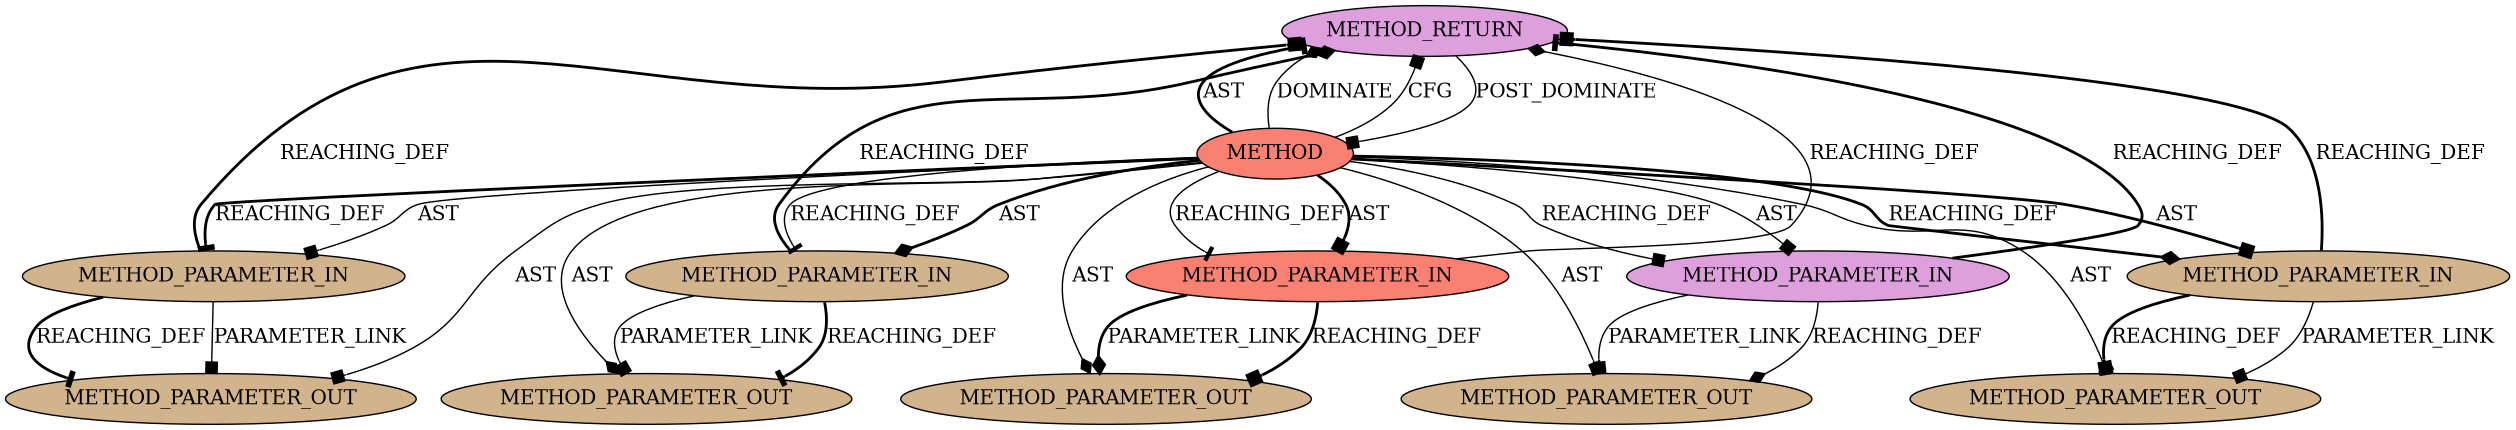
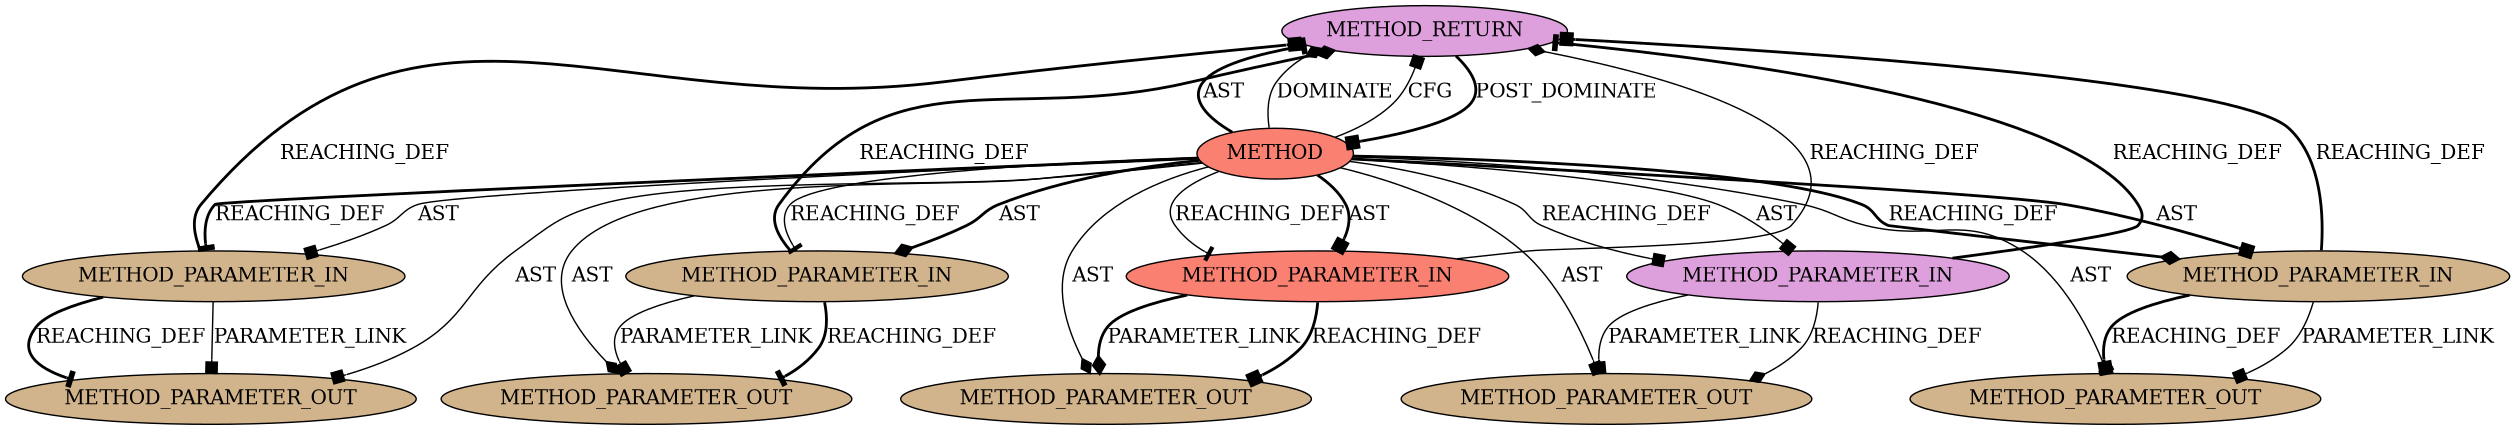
edge "METHOD_RETURN" -> "METHOD": style solid -> bold
